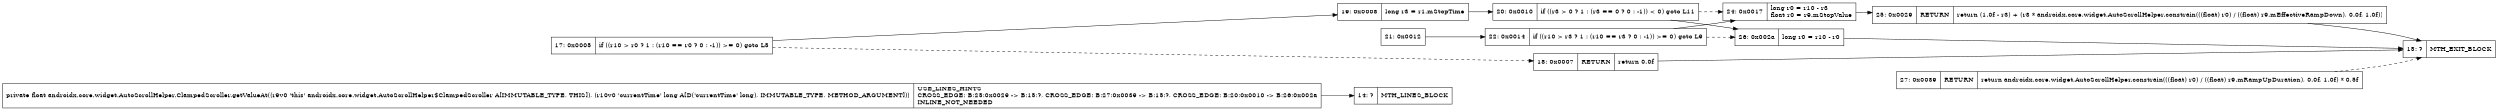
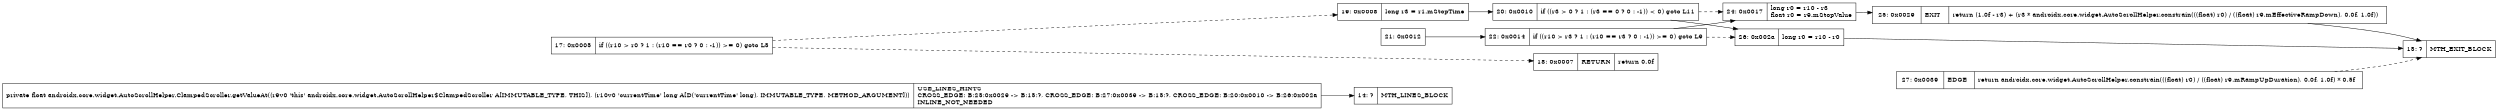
node "25: 0x0029": text "RETURN" -> "EXIT"
edge "17: 0x0005" -> "19: 0x0008": style solid -> dashed
edge "18: 0x0007" -> "15: ?": removed
node "27: 0x0039": text "RETURN" -> "EDGE"
